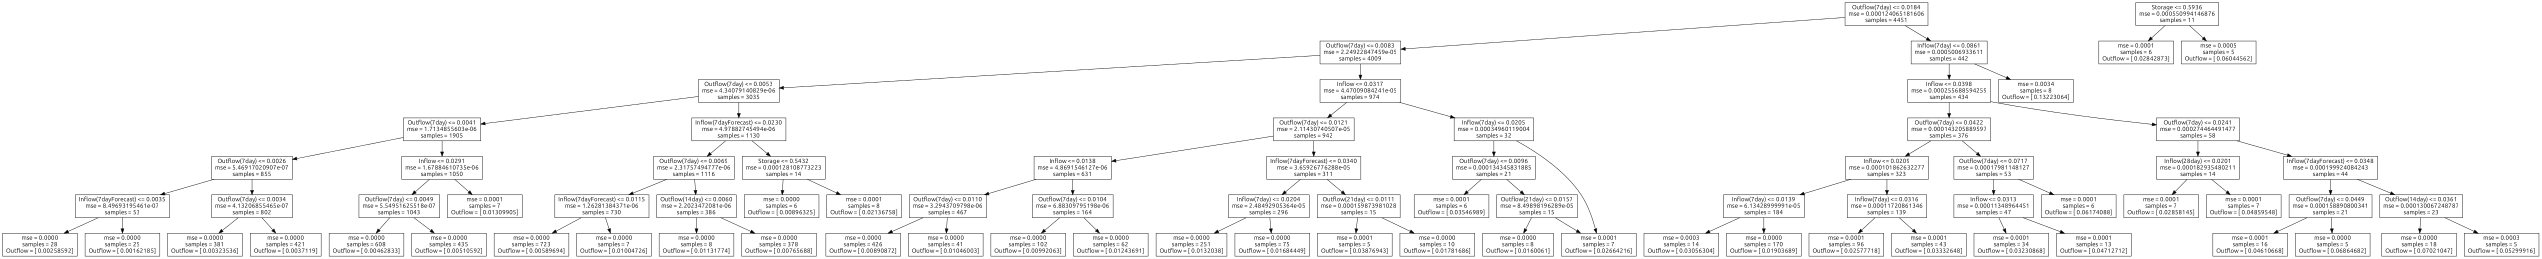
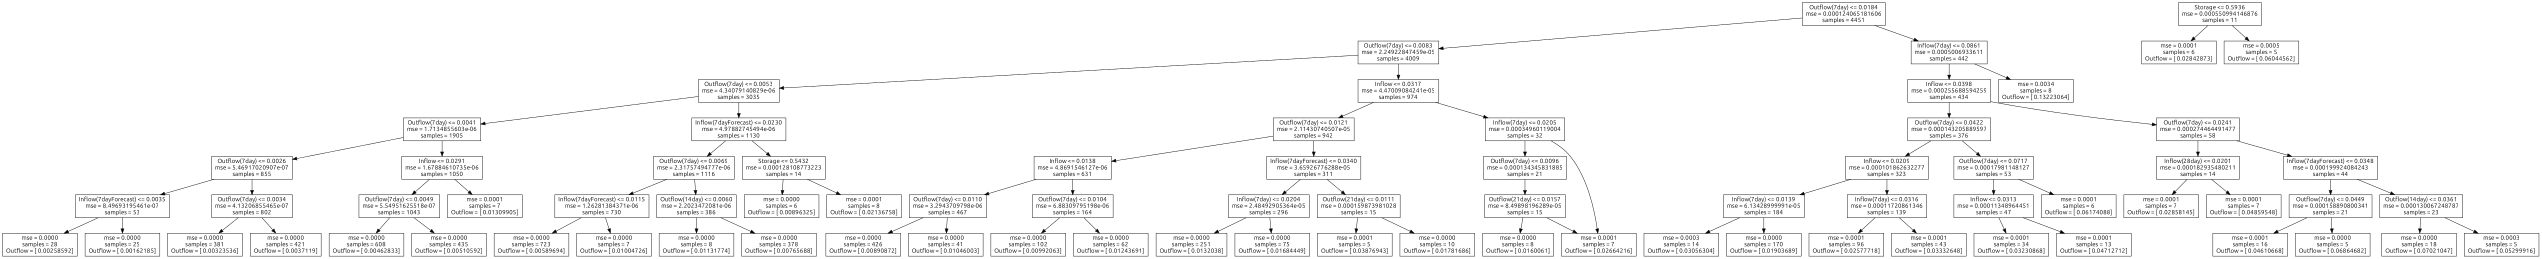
node "mse = 0.0001 samples = 6 Outflow = [ 0.03546989]": removed
